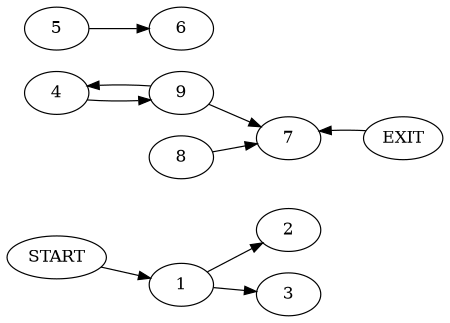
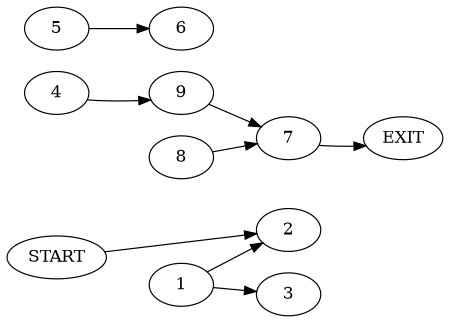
edge "9" -> "4": removed
edge "EXIT" -> "7": reversed
edge "START" -> "1": now "START" -> "2"
